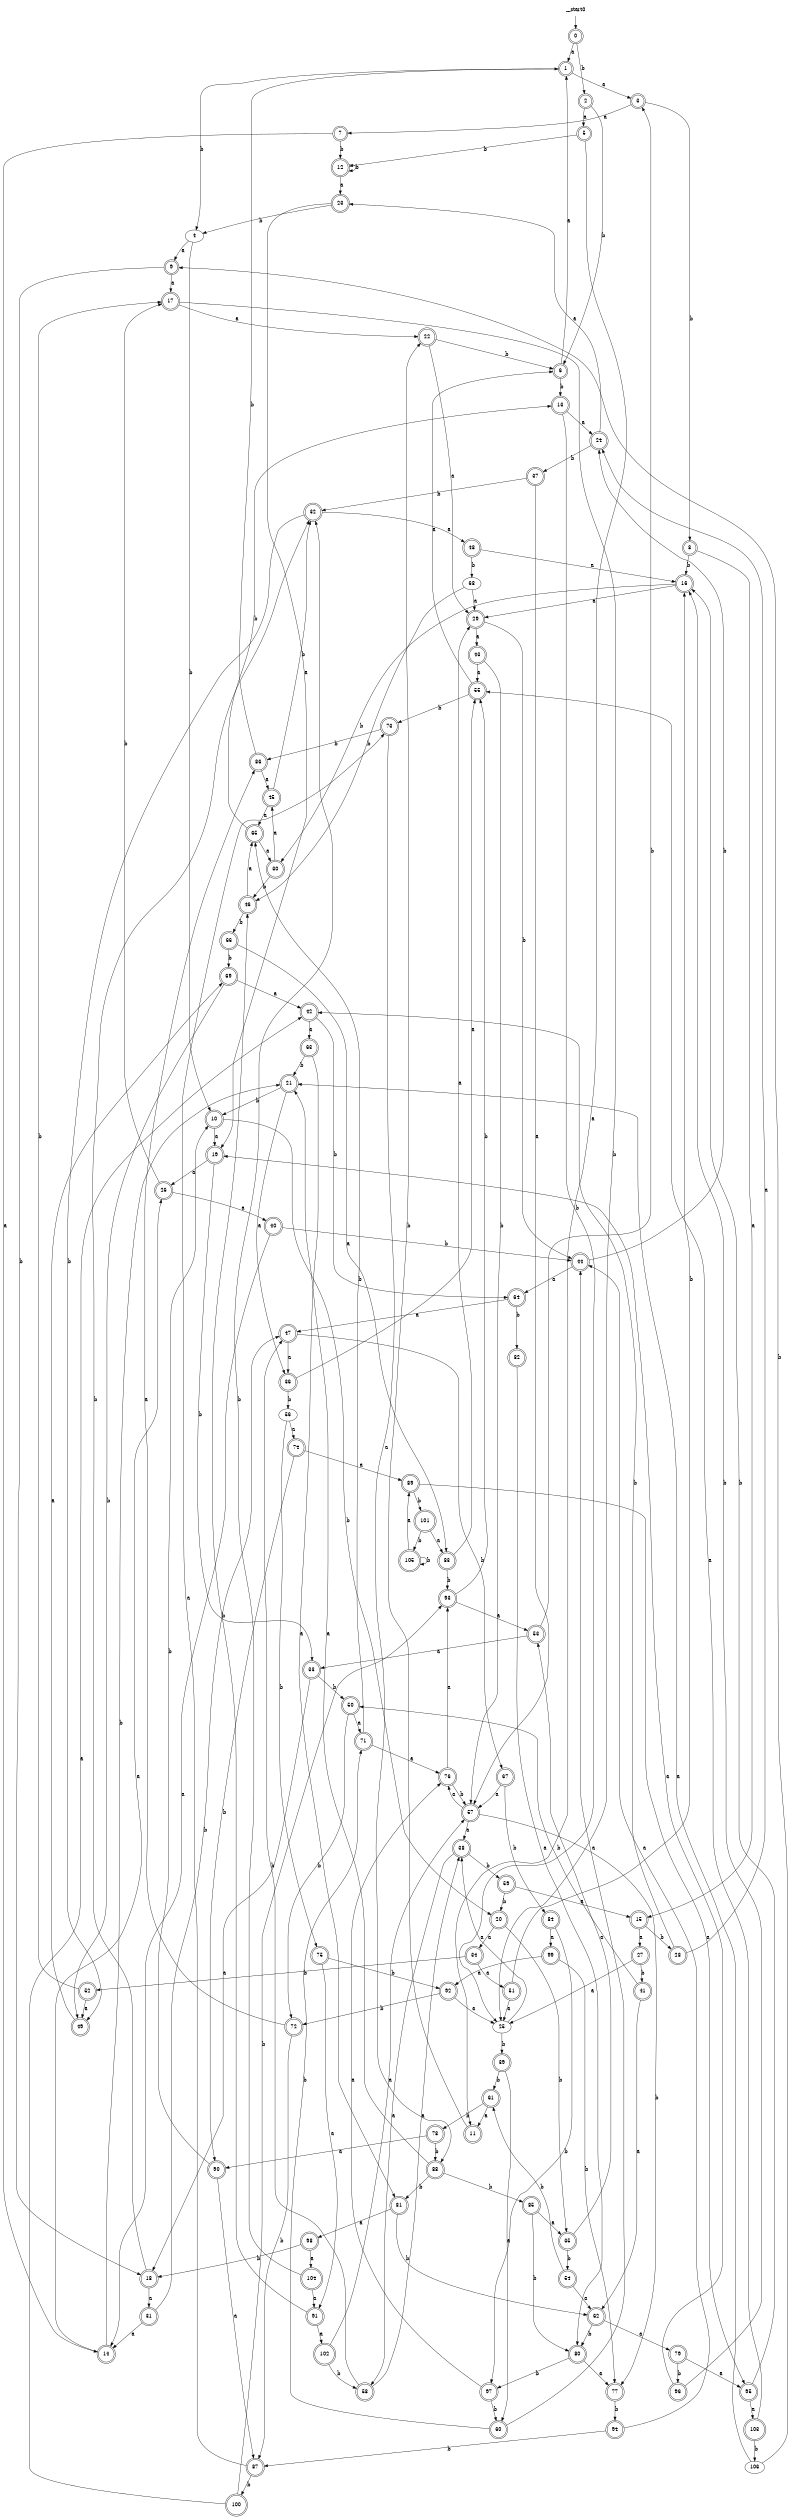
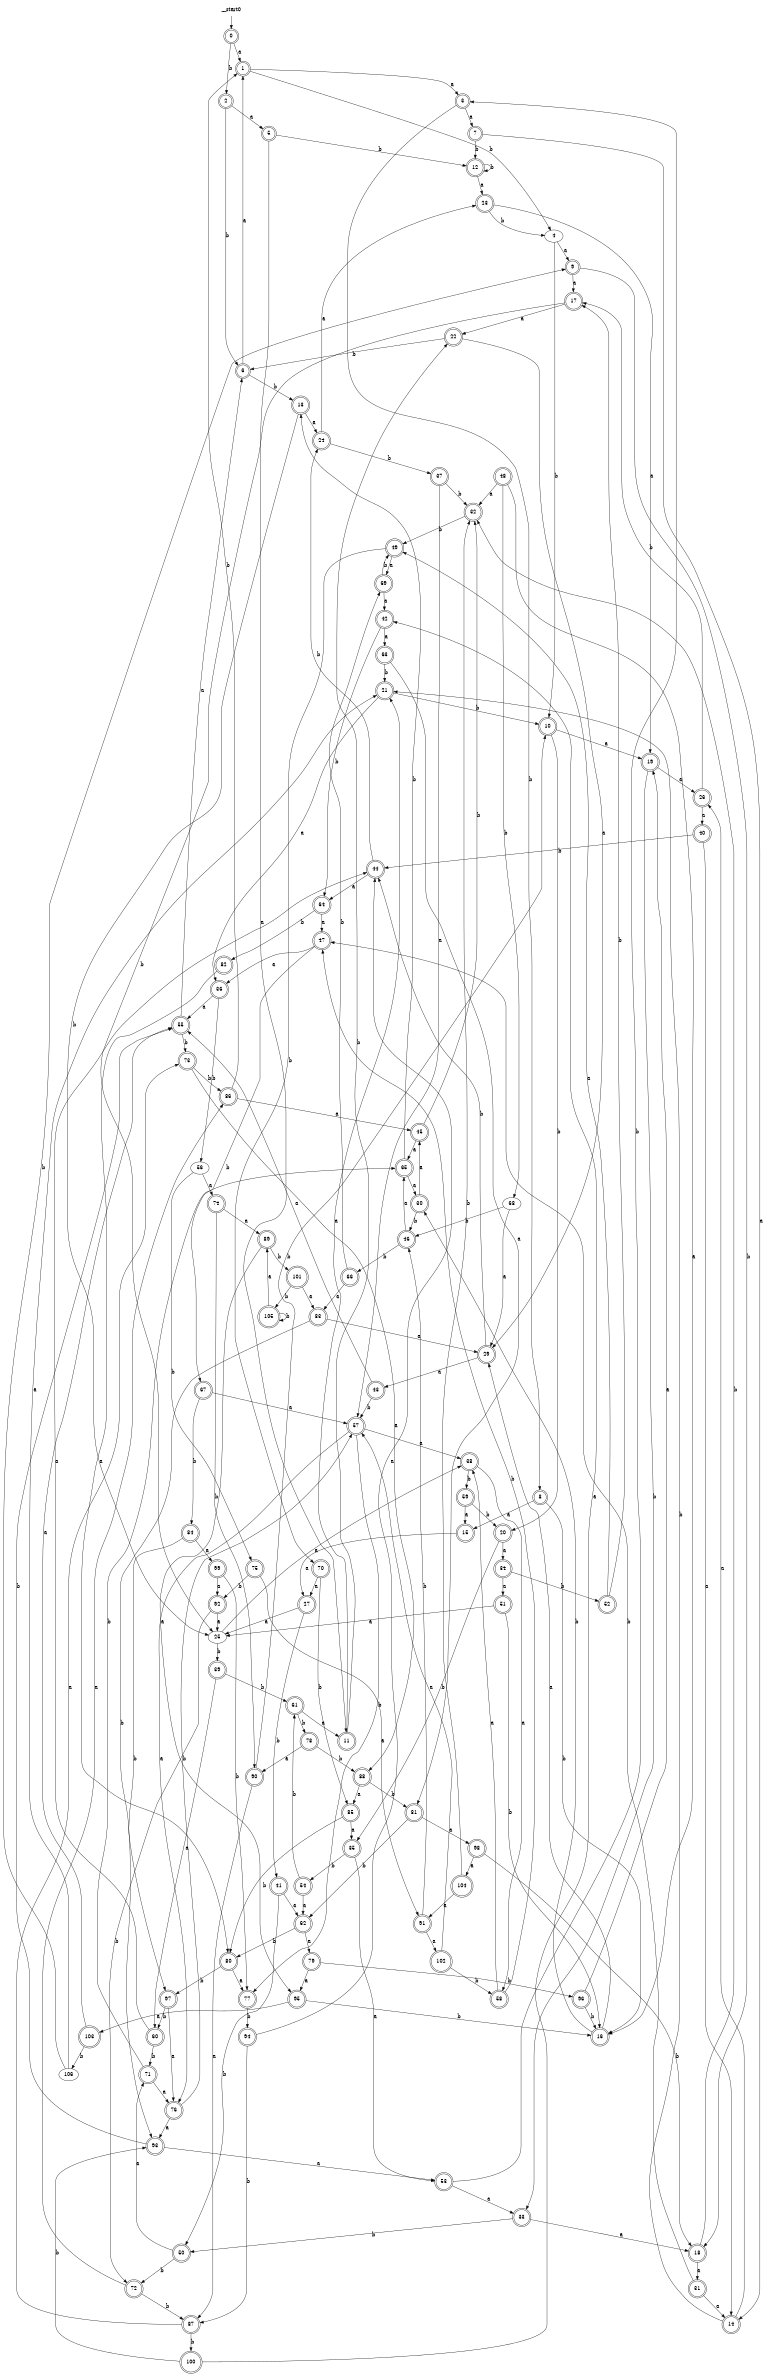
edge "32" -> "48": reversed
node "70": added
edge "88" -> "21": now "11" -> "21"
node "28": removed
edge "88" -> "85": label "b" -> "a"
